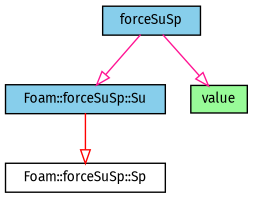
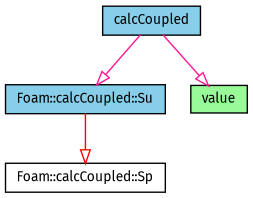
node "forceSuSp": label "forceSuSp" -> "calcCoupled"
node "Foam::forceSuSp::Su": label "Foam::forceSuSp::Su" -> "Foam::calcCoupled::Su"
node "Foam::forceSuSp::Sp": label "Foam::forceSuSp::Sp" -> "Foam::calcCoupled::Sp"
